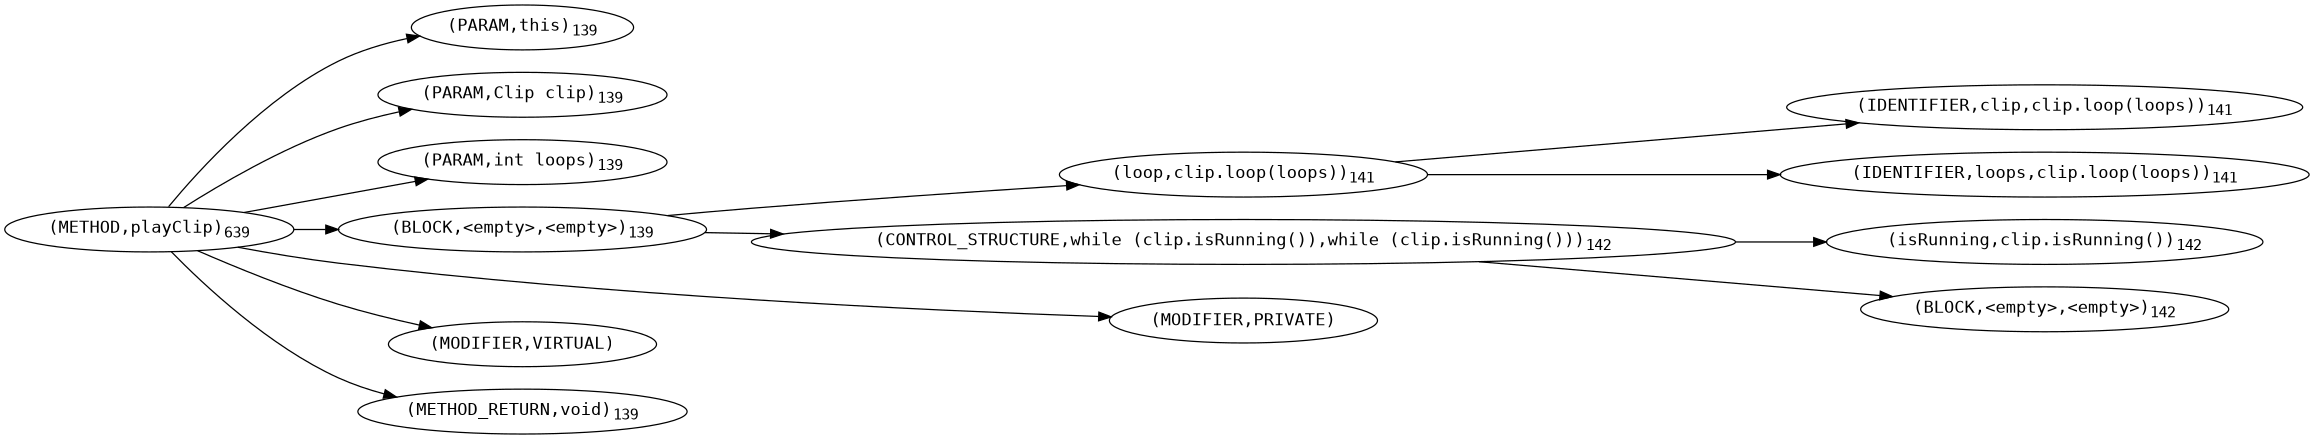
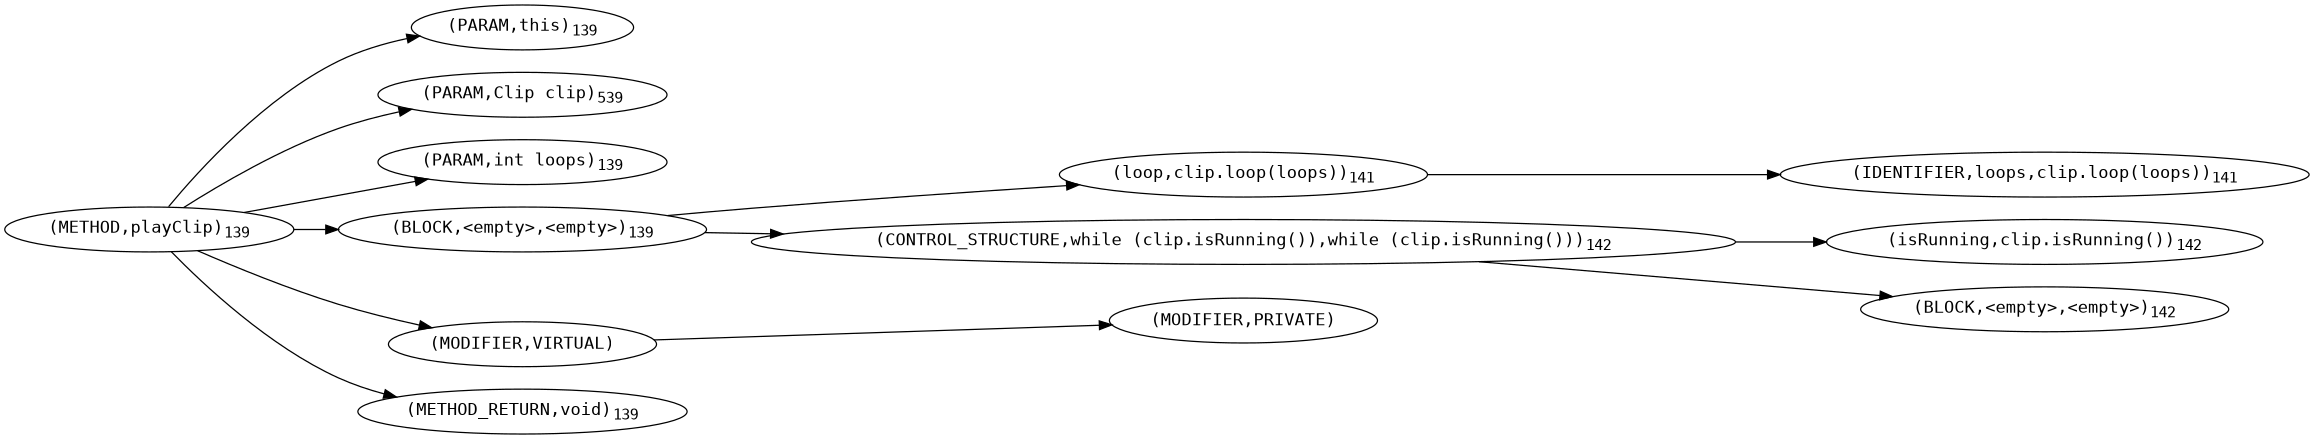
node "(PARAM,Clip clip)": text "139" -> "539"
node "(IDENTIFIER,clip,clip.loop(loops))": removed
node "(METHOD,playClip)": text "639" -> "139"
edge "(METHOD,playClip)" -> "(MODIFIER,PRIVATE)": now "(MODIFIER,VIRTUAL)" -> "(MODIFIER,PRIVATE)"
